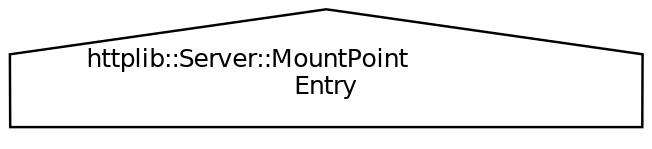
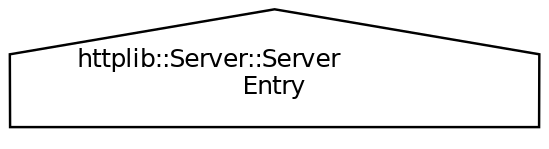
node "httplib::Server::MountPoint Entry": label "httplib::Server::MountPoint Entry" -> "httplib::Server::Server Entry"
